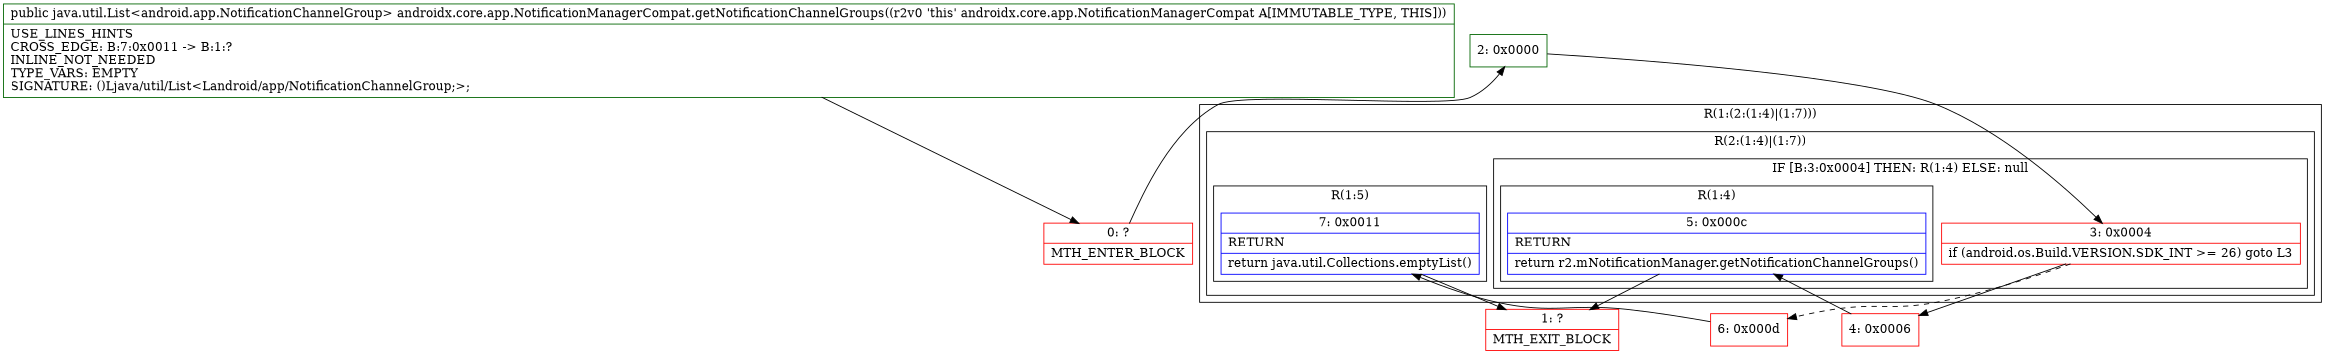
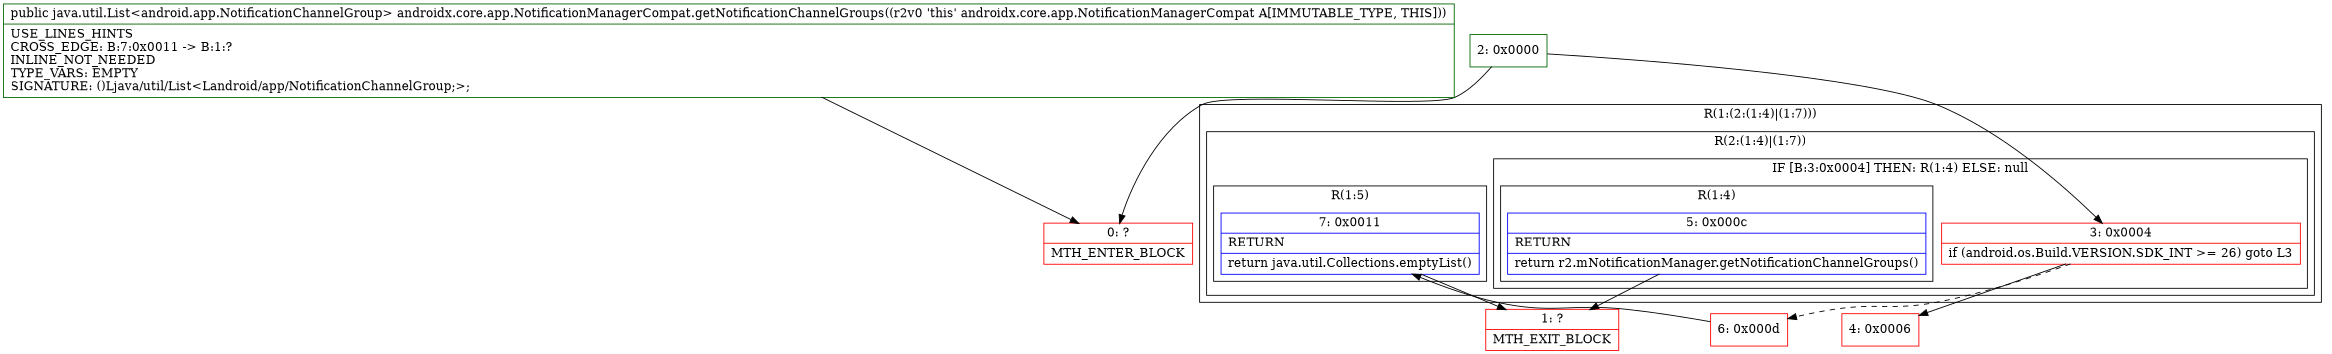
edge "0: ?" -> "2: 0x0000": reversed
edge "4: 0x0006" -> "5: 0x000c": removed
